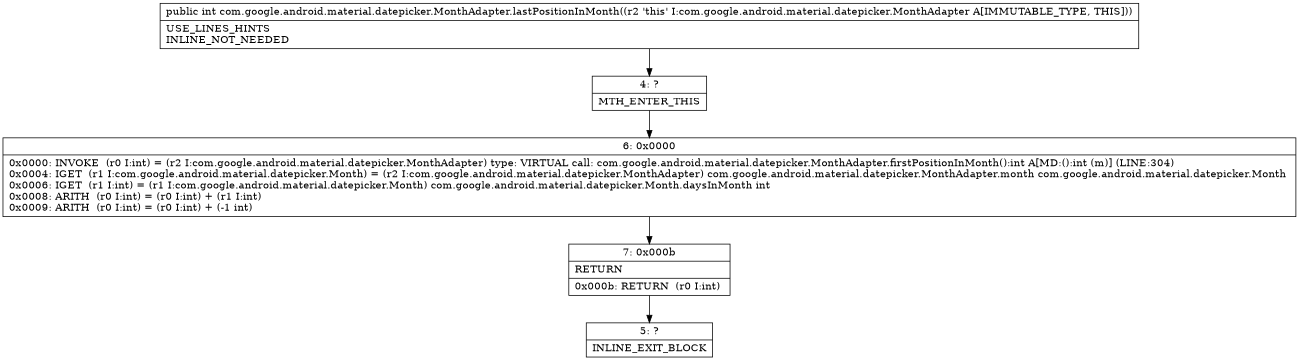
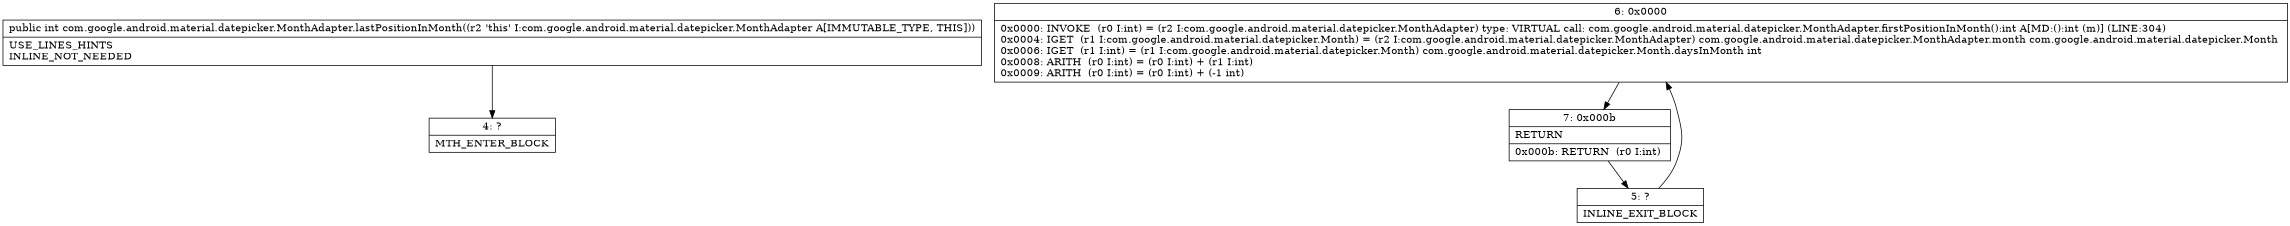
node "4: ?": text "MTH_ENTER_THIS" -> "MTH_ENTER_BLOCK"
edge "4: ?" -> "6: 0x0000": now "5: ?" -> "6: 0x0000"
